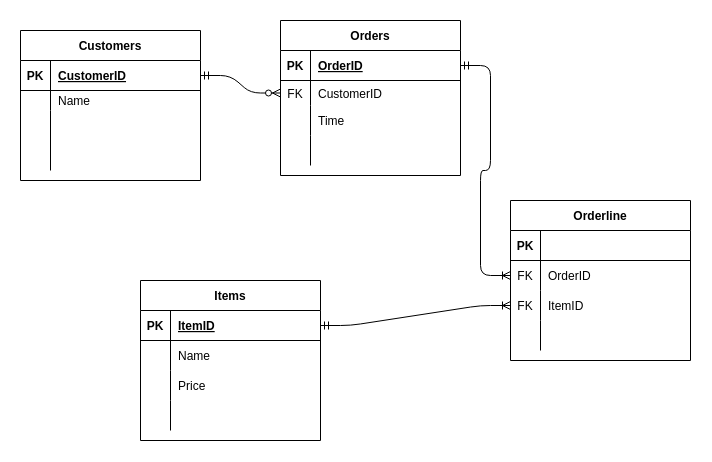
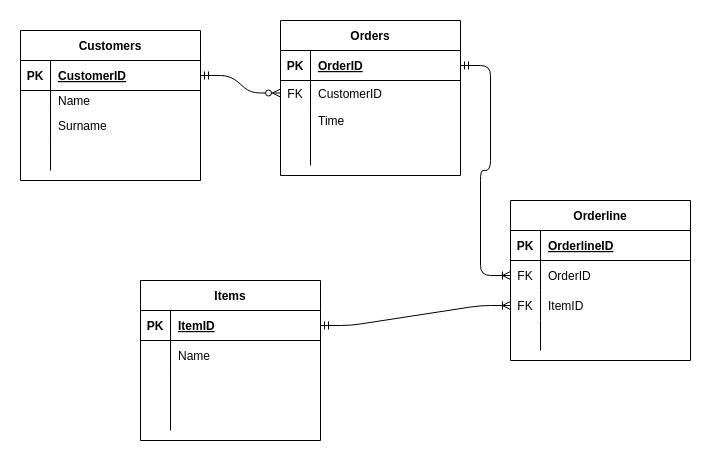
node "Surname": added
node "OrderlineID": added
node "Price": removed
